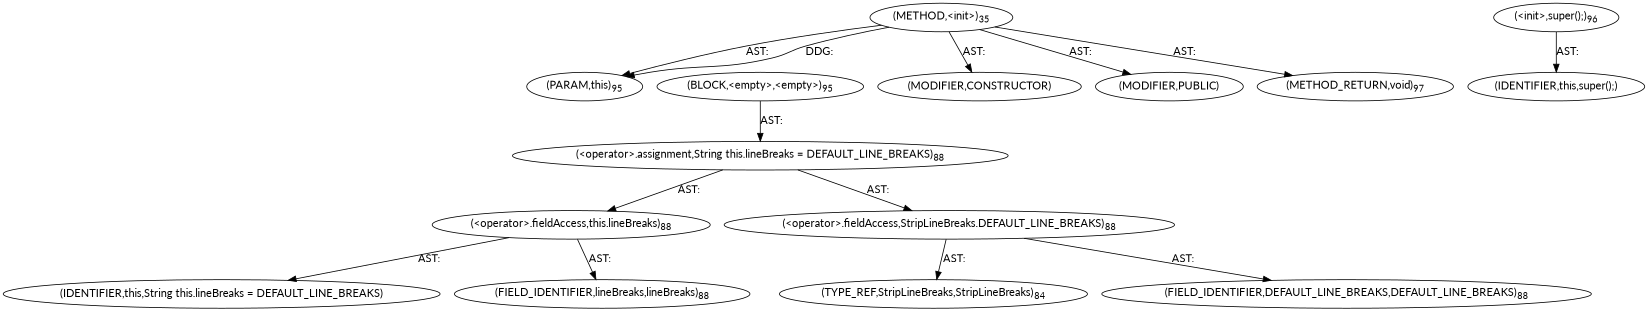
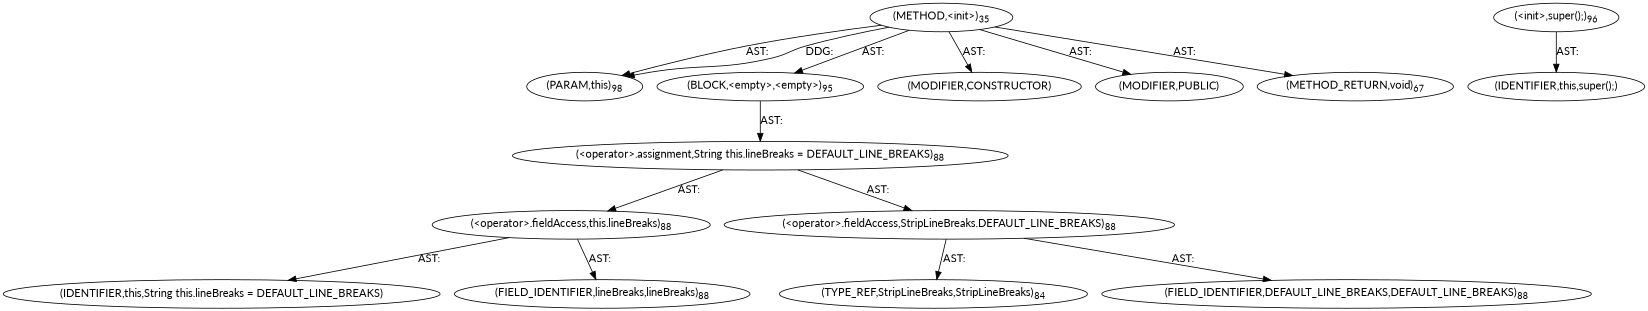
edge "(METHOD,<init>)" -> "(BLOCK,<empty>,<empty>)": added, label "AST:"
node "(PARAM,this)": text "95" -> "98"
node "(METHOD_RETURN,void)": text "97" -> "67"
